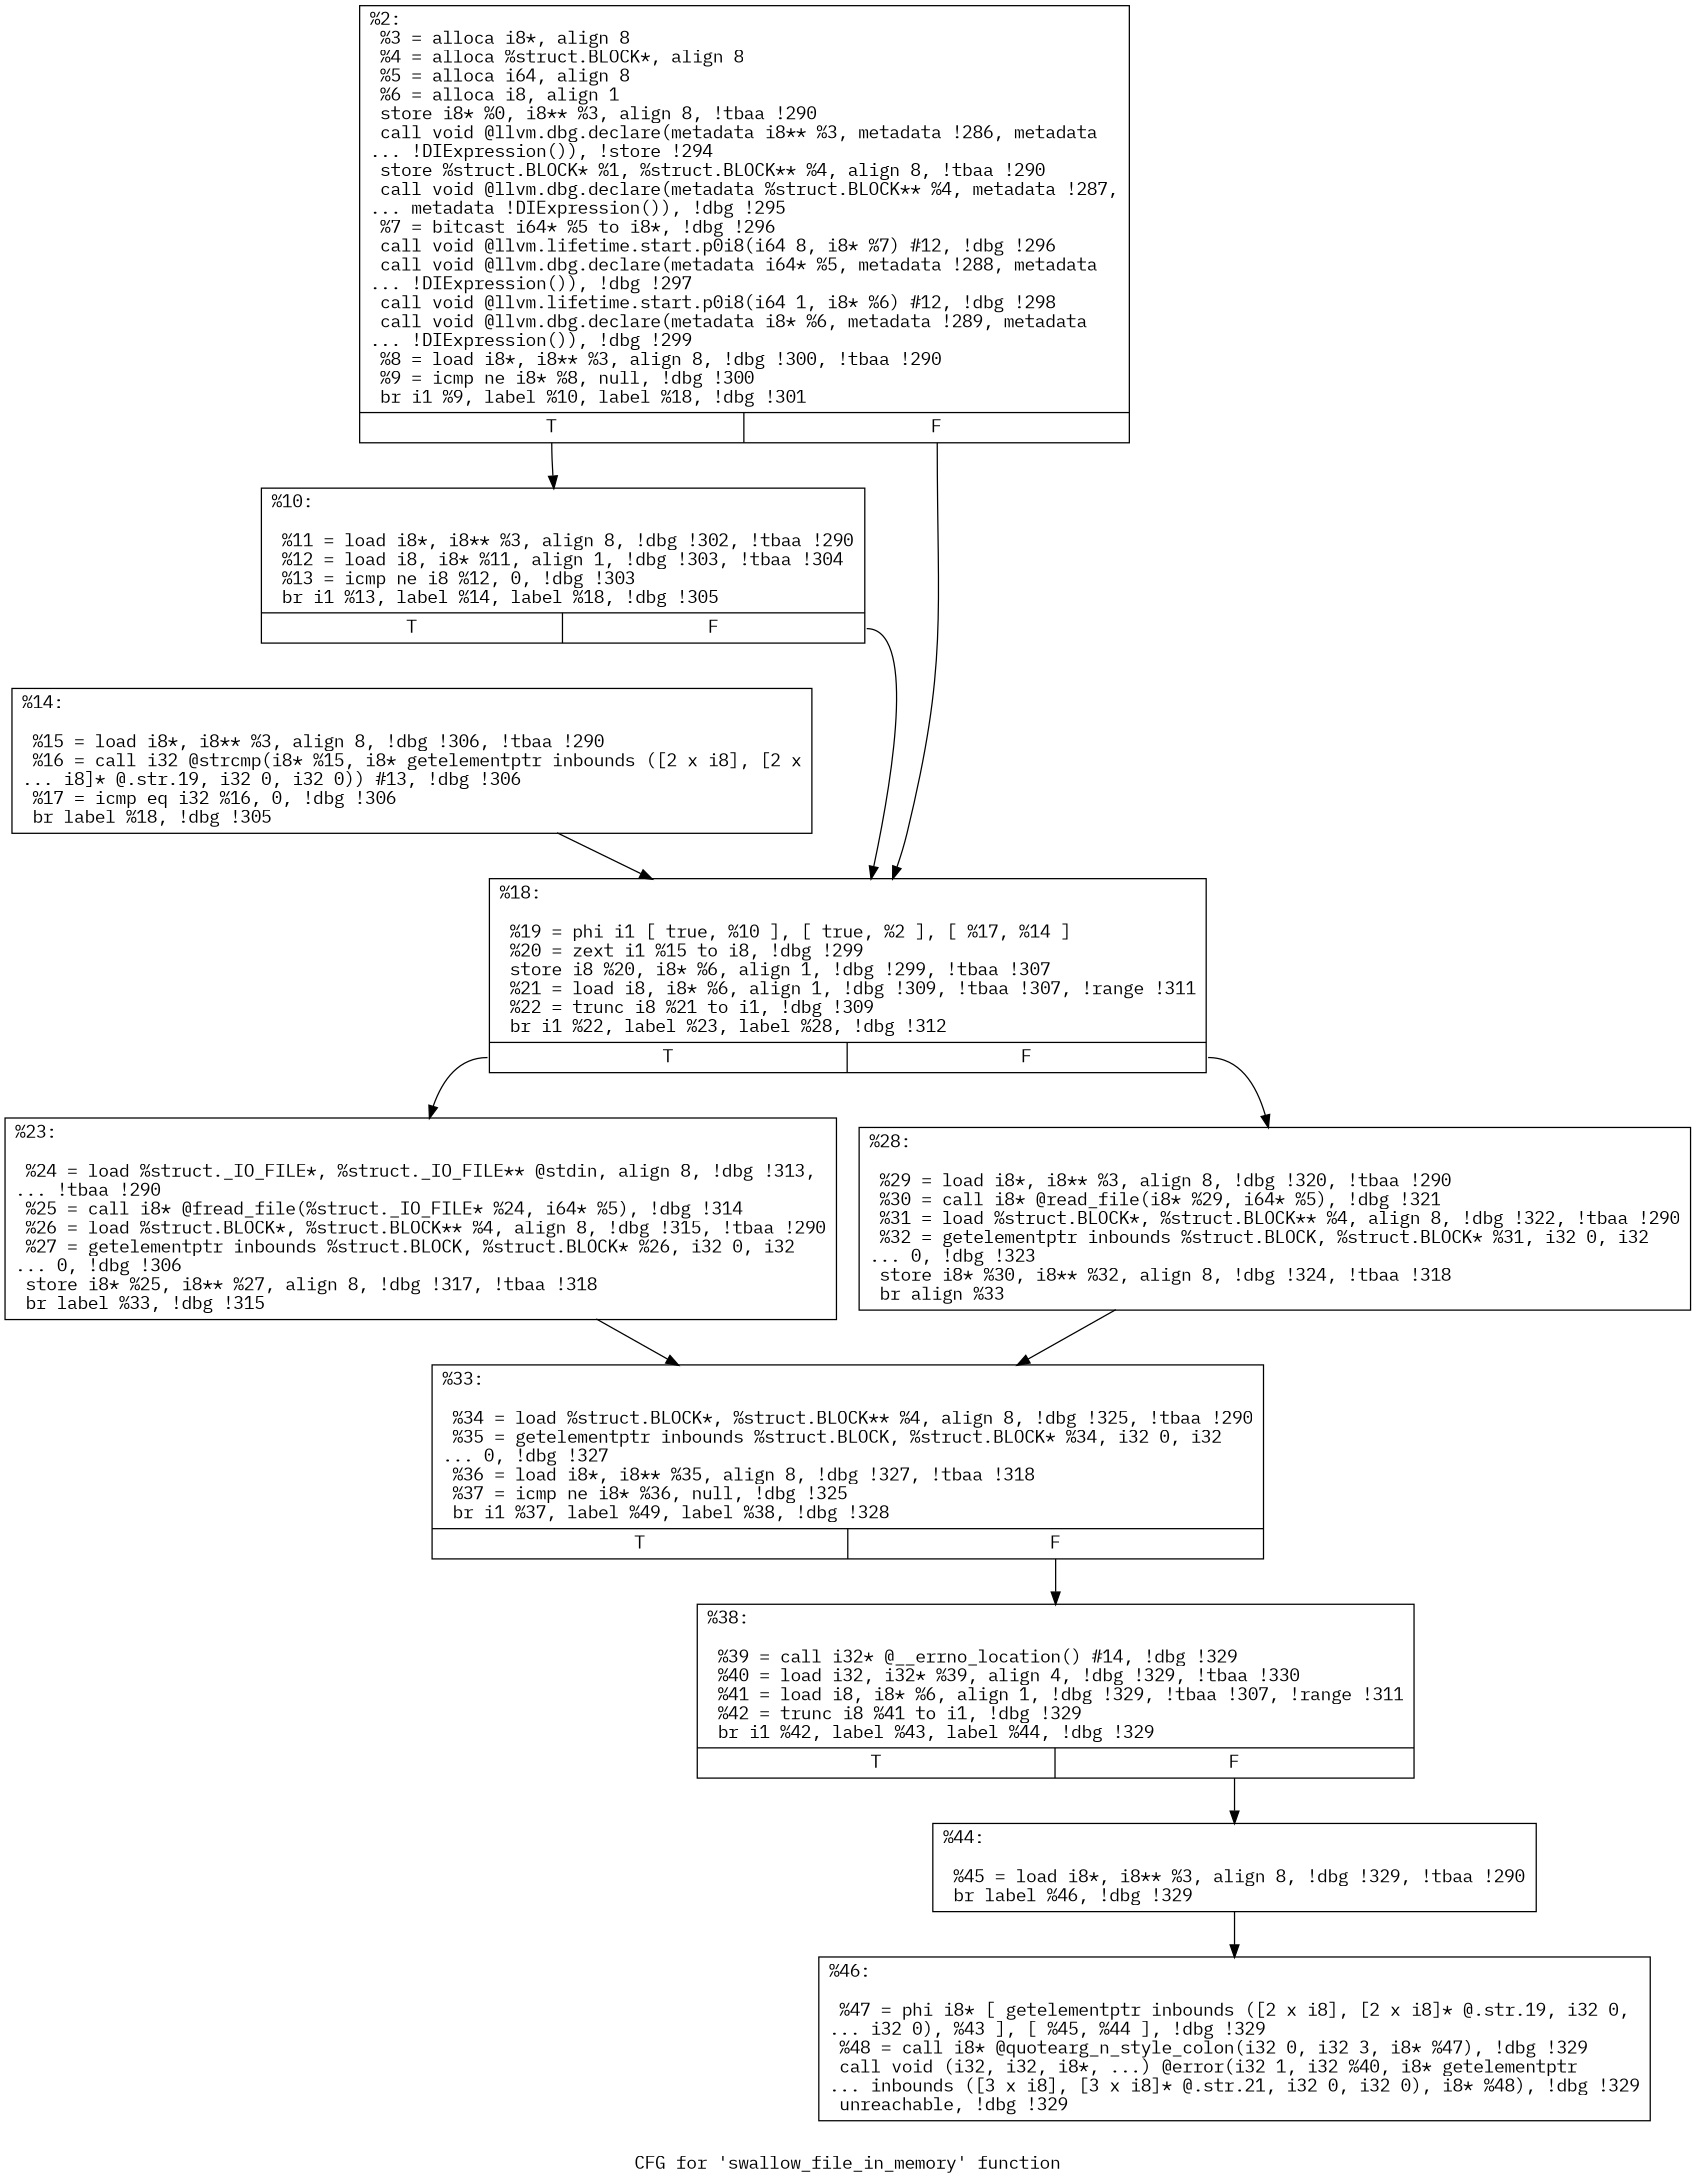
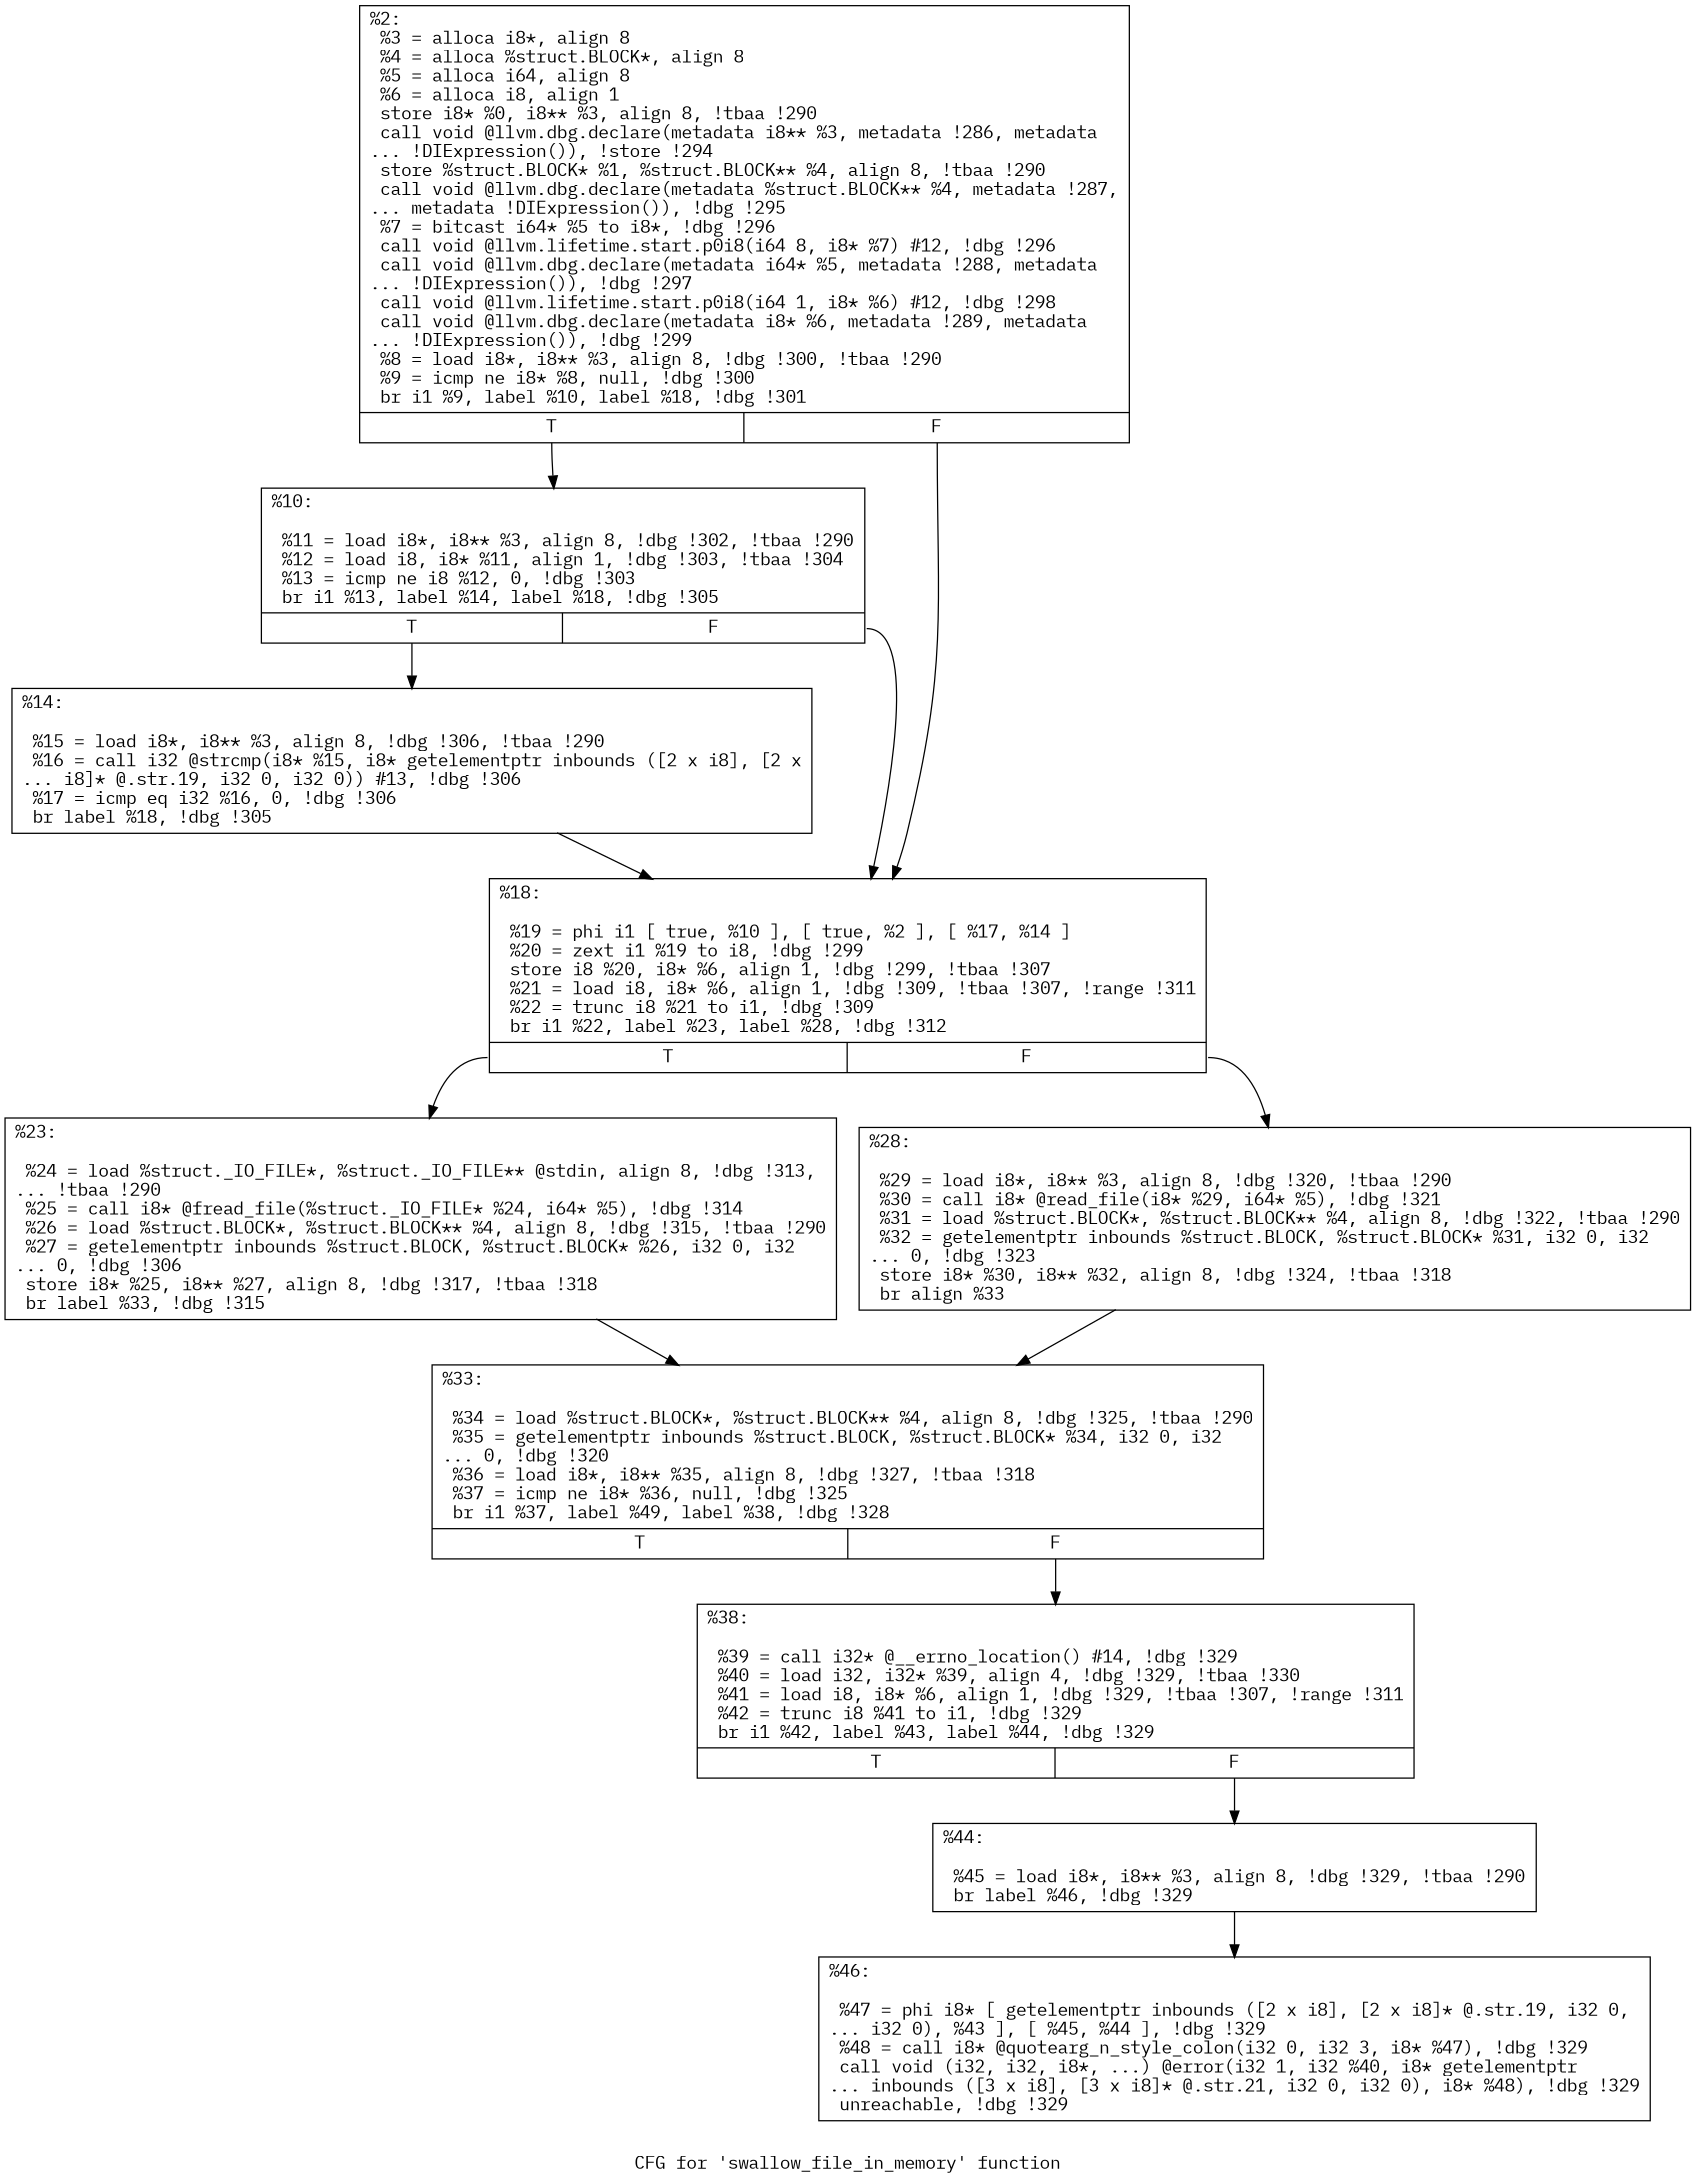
edge "%10:" -> "%14:": added
node "%18:": text "%20 = zext i1 %15 to i8, !dbg !299" -> "%20 = zext i1 %19 to i8, !dbg !299"
node "%33:": text "... 0, !dbg !327" -> "... 0, !dbg !320"
